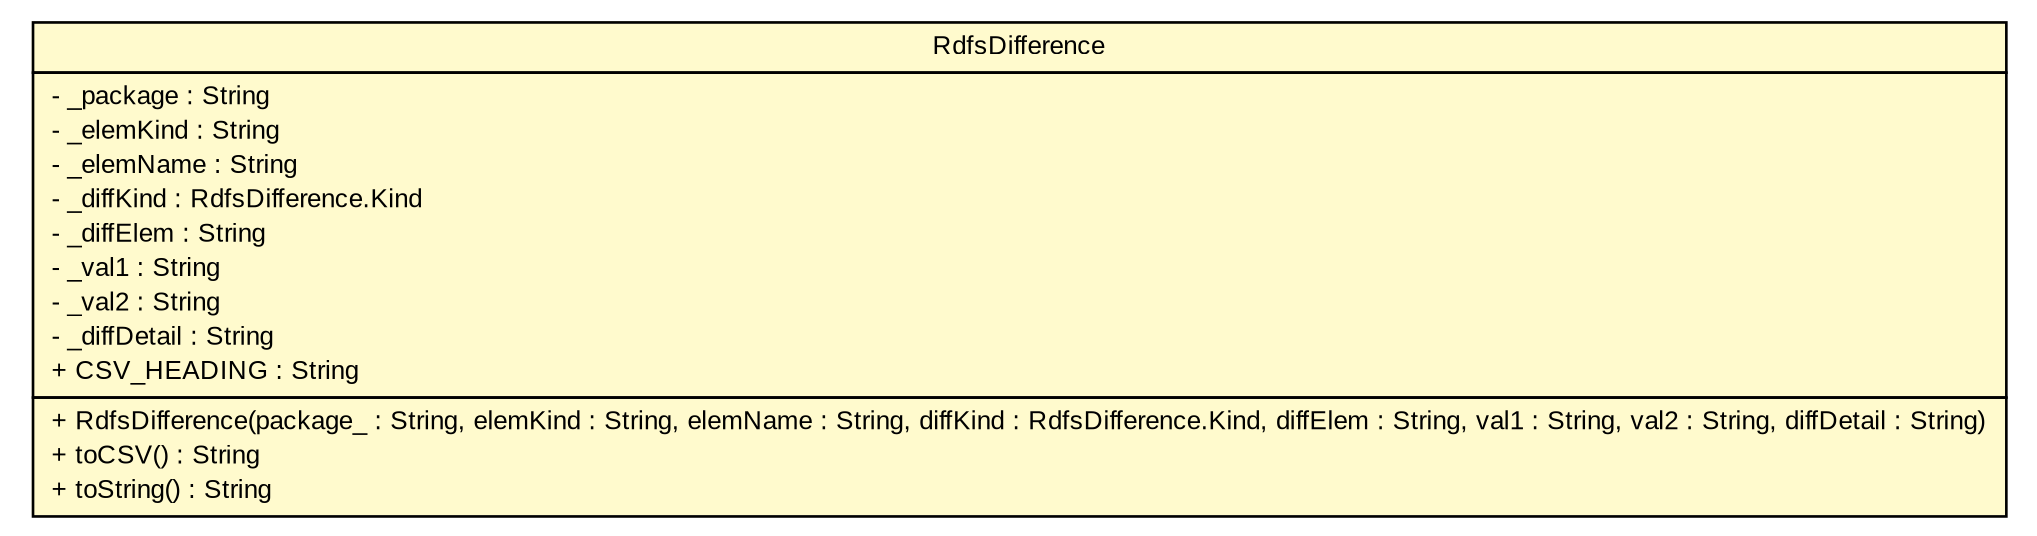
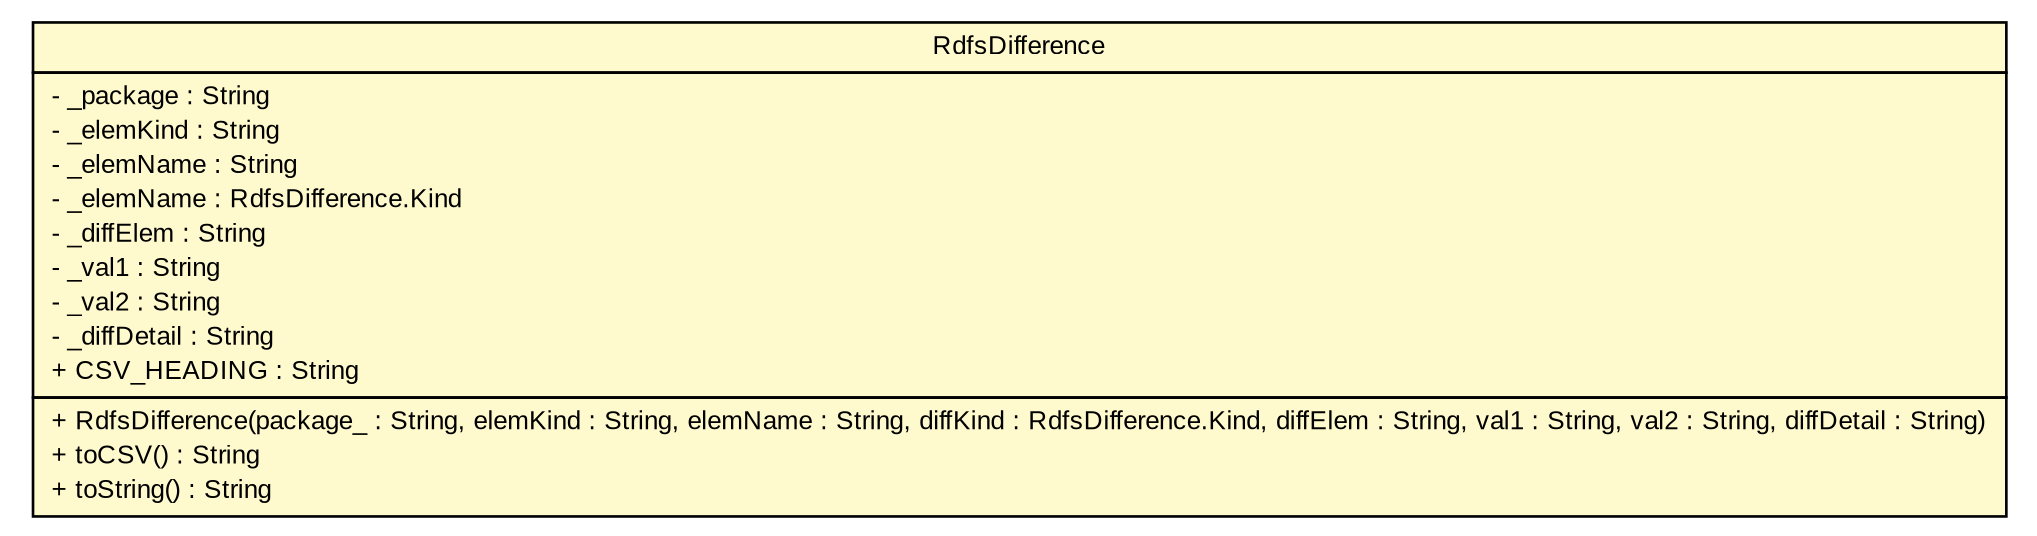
node "RdfsDifference": text "- _diffKind : RdfsDifference.Kind" -> "- _elemName : RdfsDifference.Kind"
